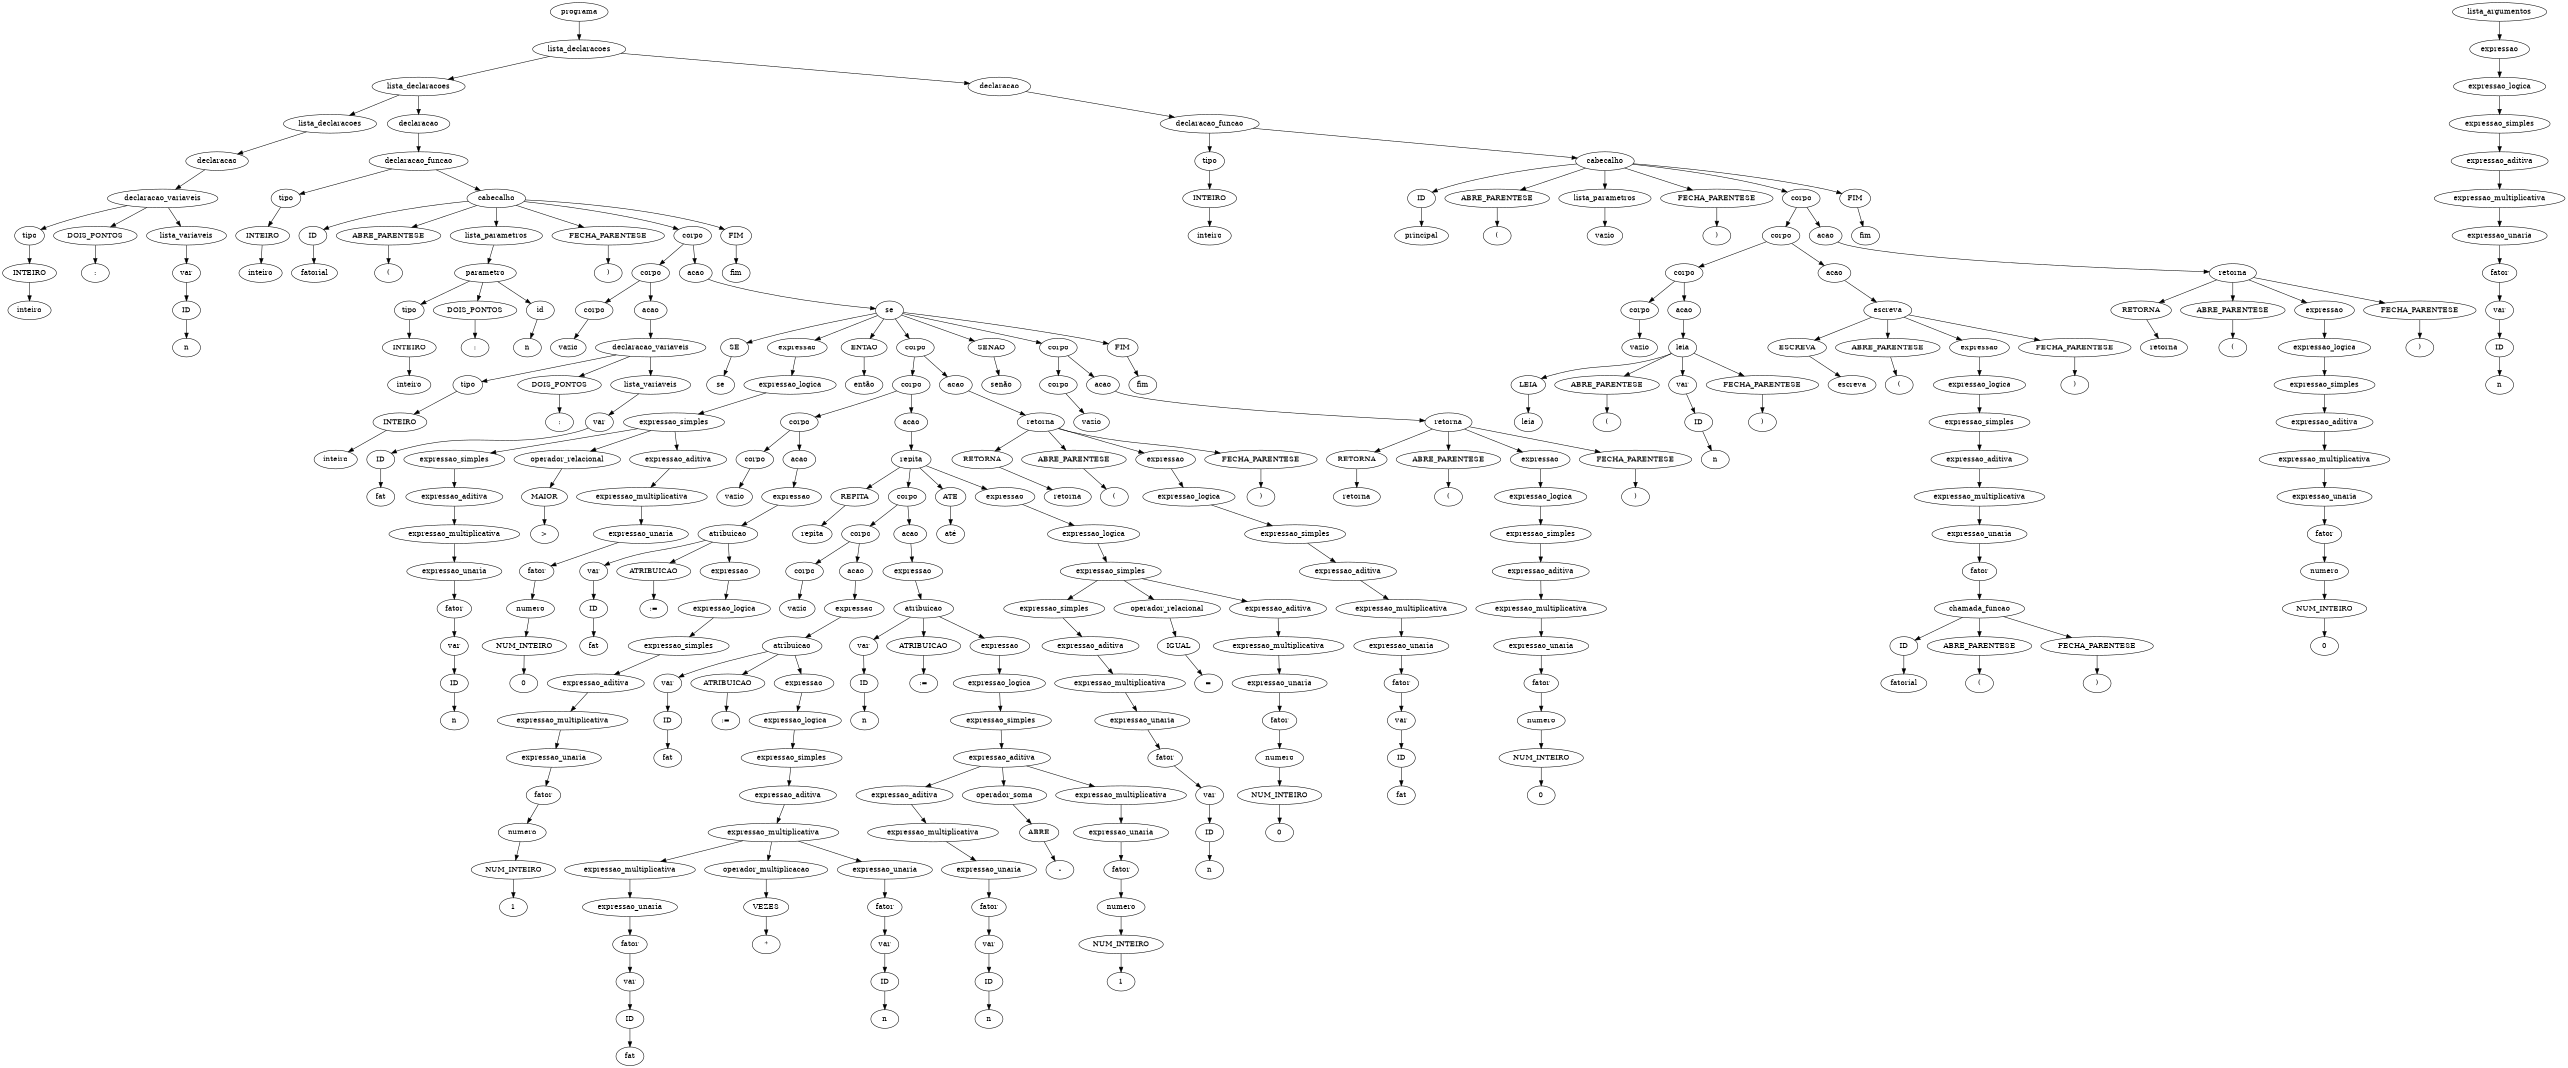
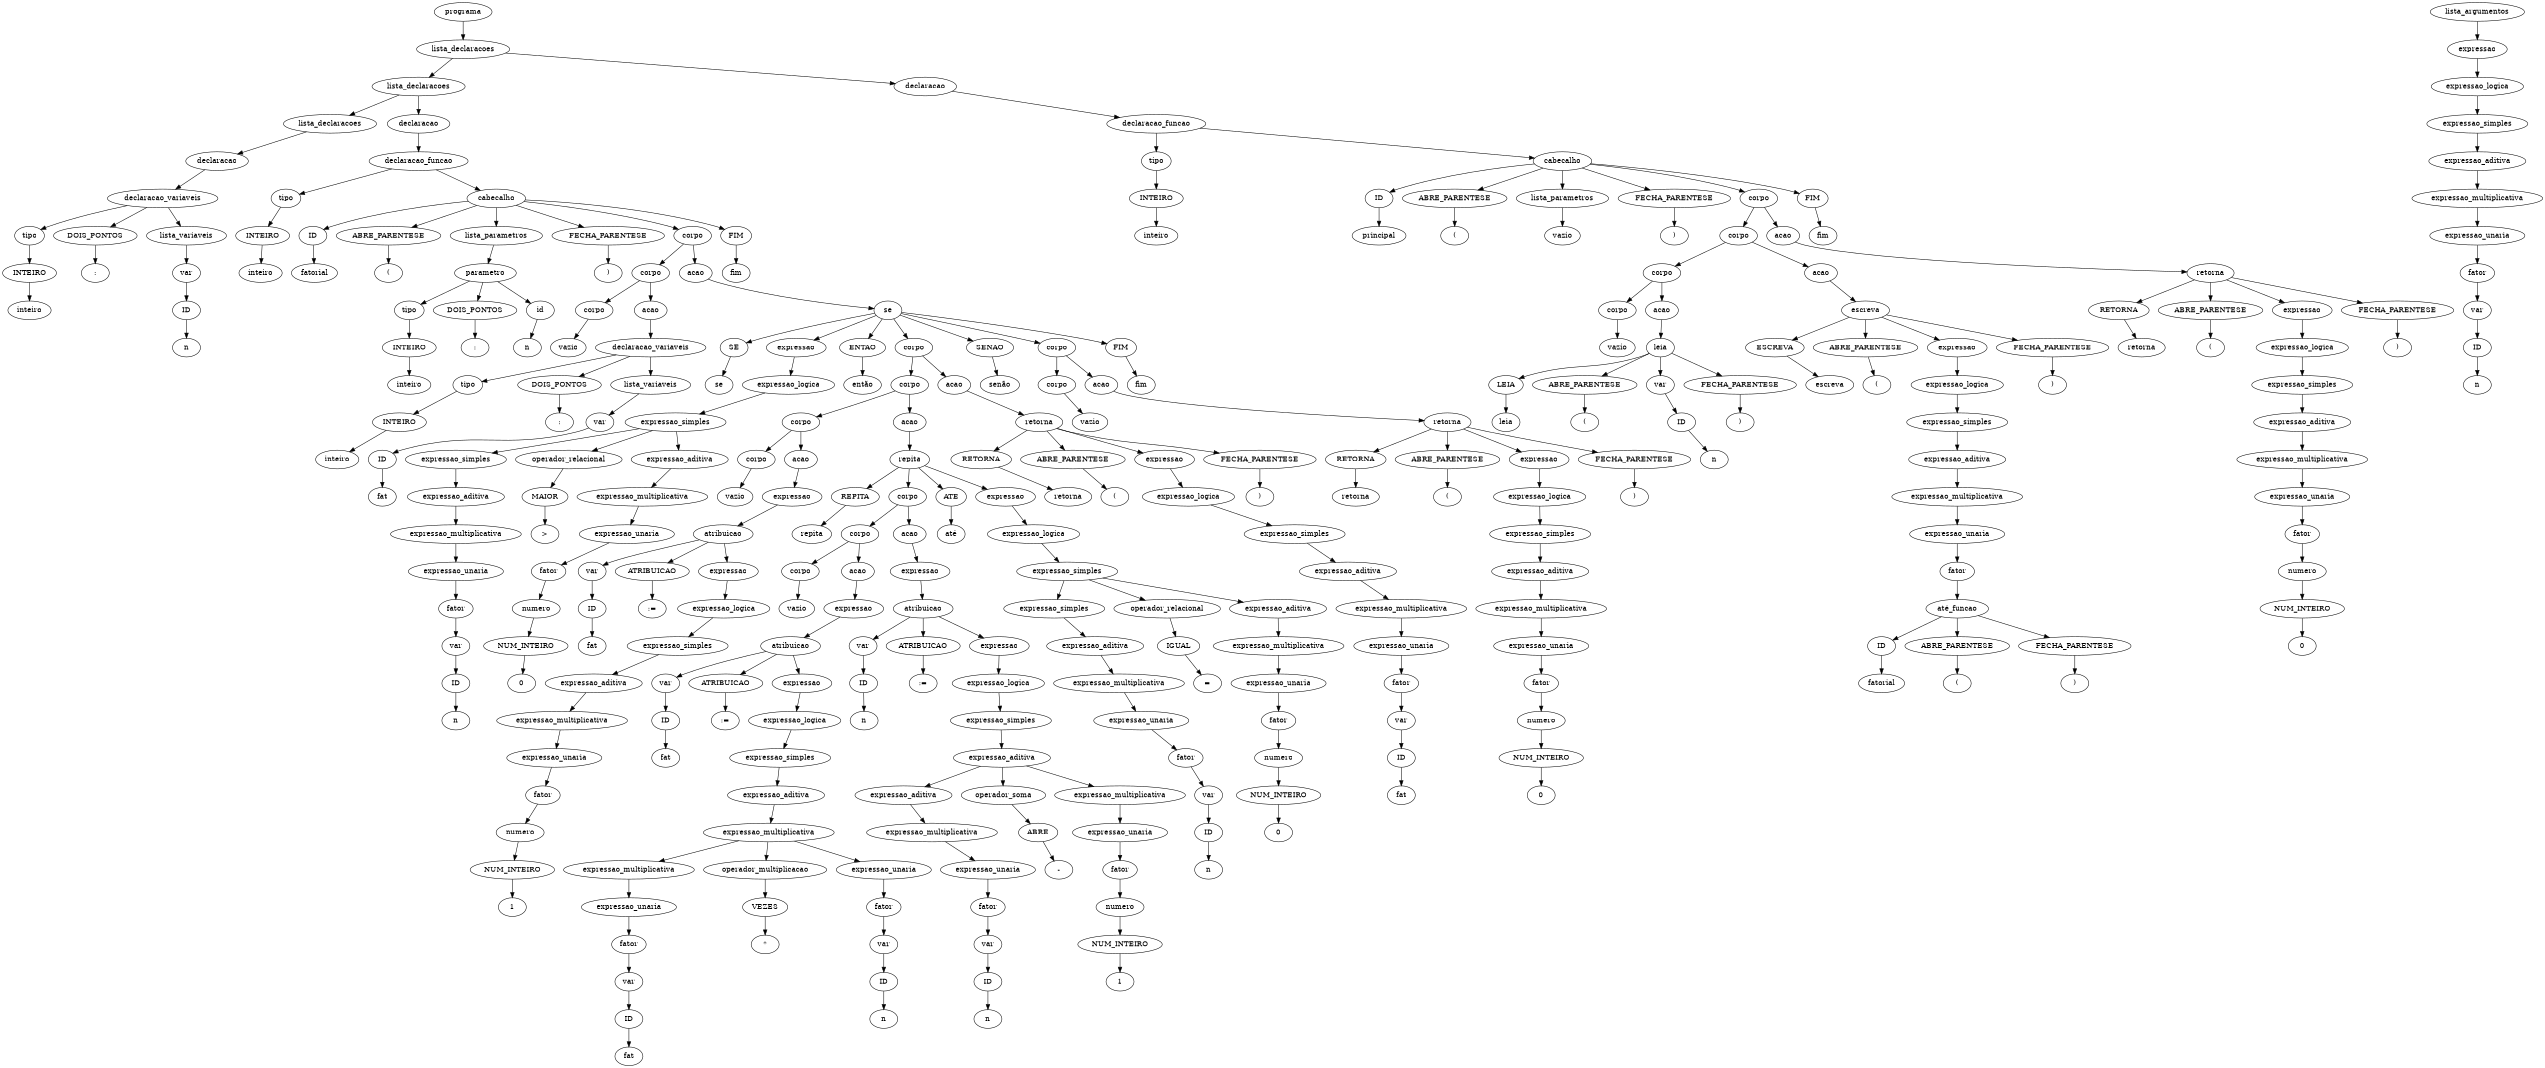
node "chamada_funcao": label "chamada_funcao" -> "até_funcao"
